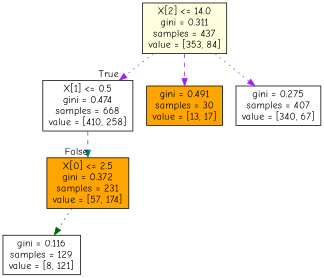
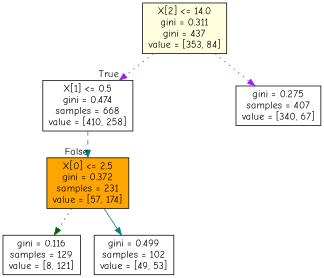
node "X[2] <= 14.0 gini = 0.311 samples = 437 value = [353, 84]": label "X[2] <= 14.0 gini = 0.311 samples = 437 value = [353, 84]" -> "X[2] <= 14.0 gini = 0.311 gini = 437 value = [353, 84]"
node "gini = 0.491 samples = 30 value = [13, 17]": removed
node "gini = 0.499 samples = 102 value = [49, 53]": added
